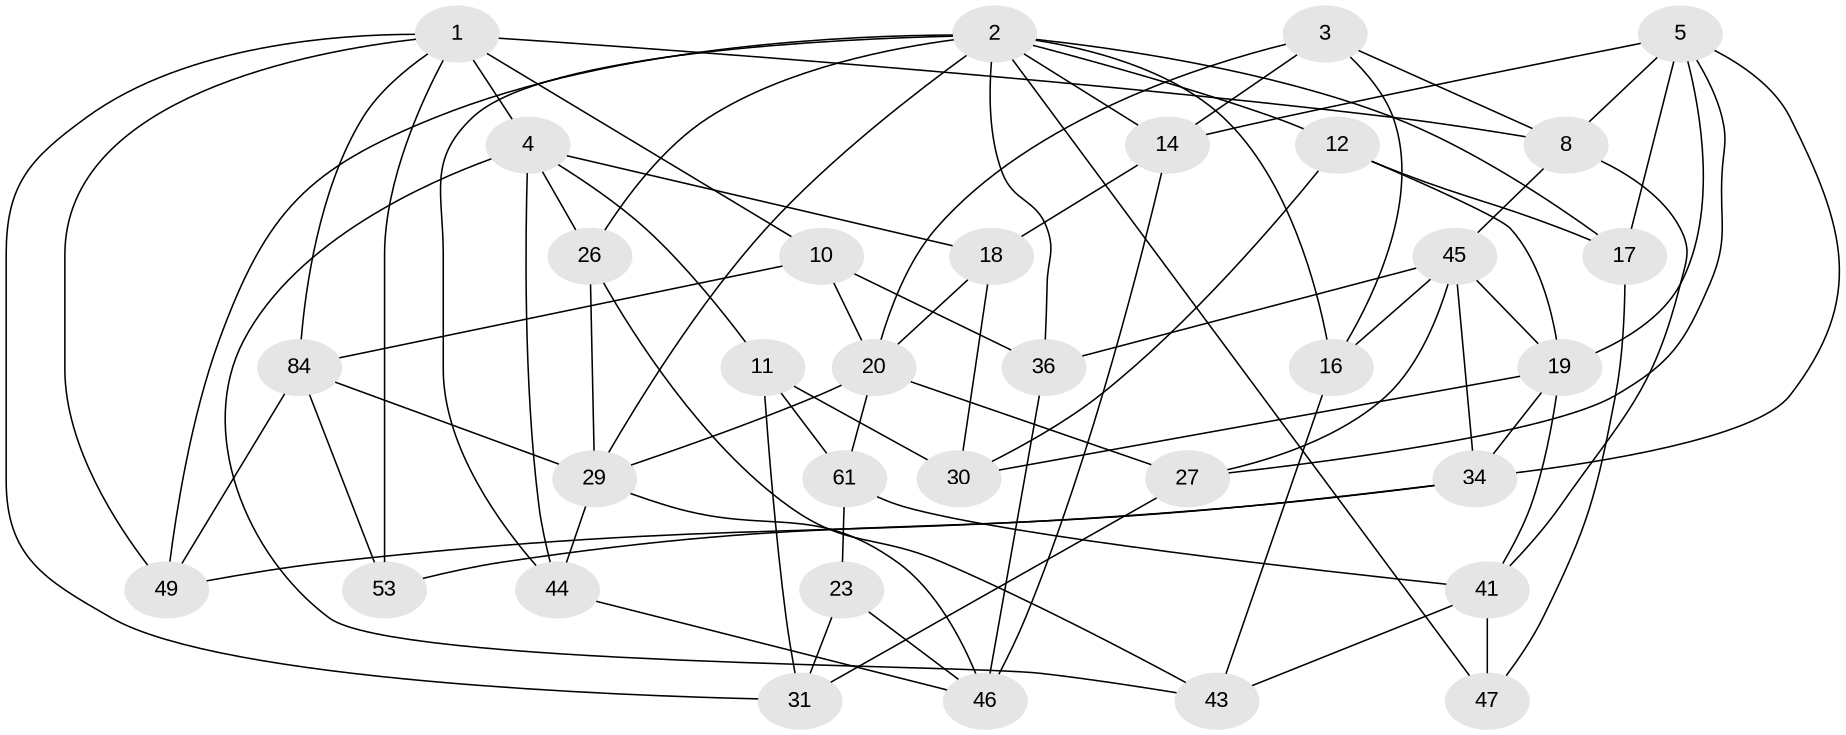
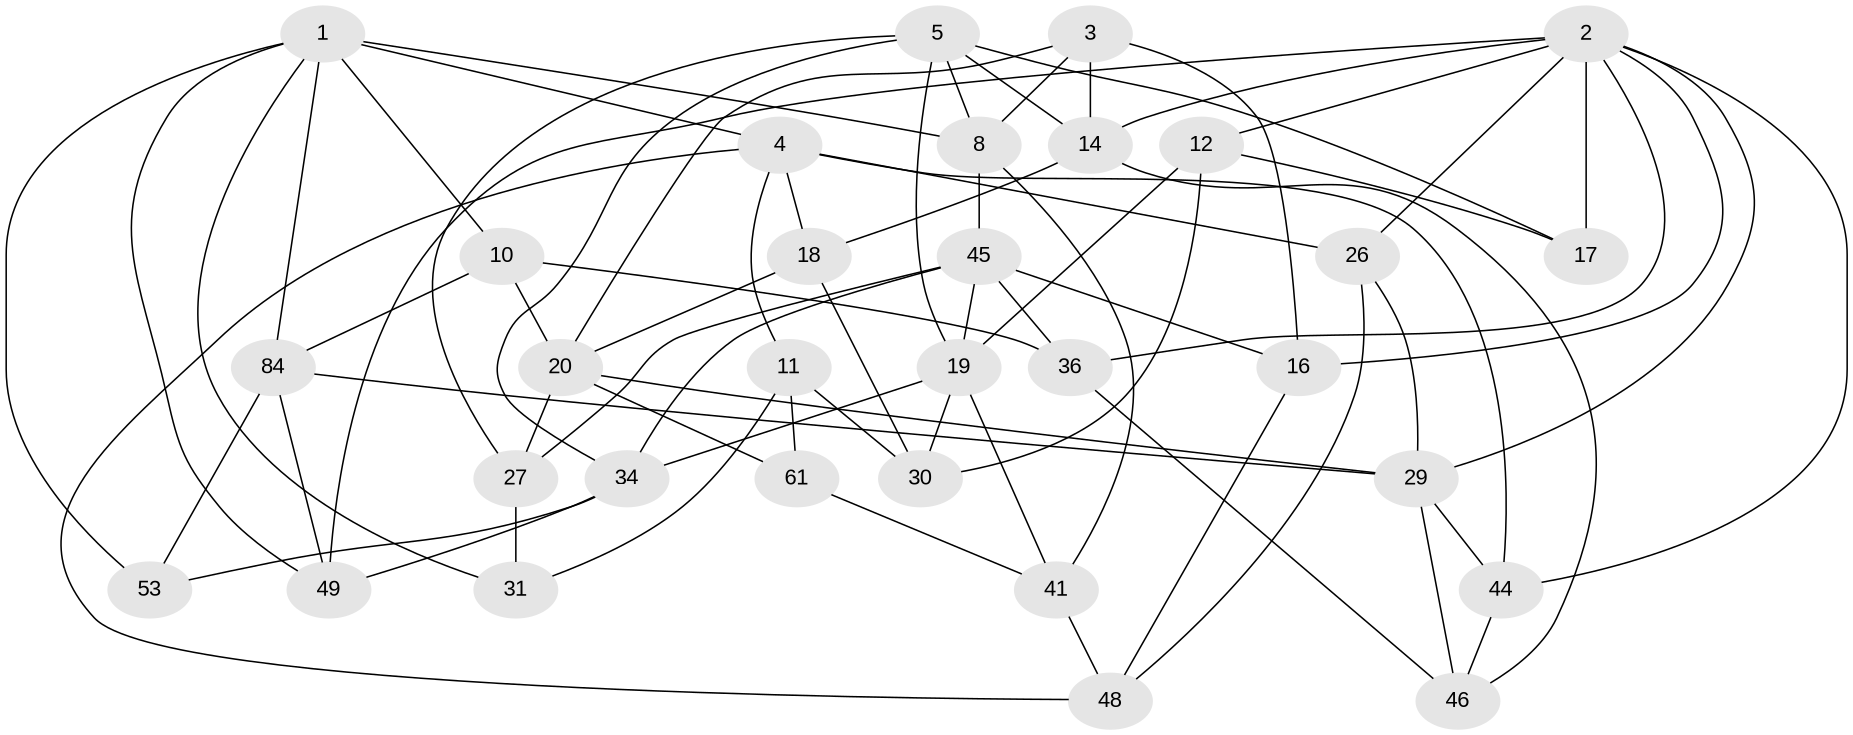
node "23": removed
node "43": label "43" -> "48"
node "47": removed
